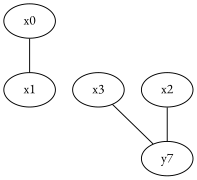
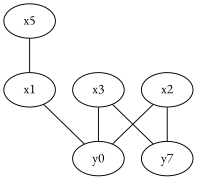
node "x0": label "x0" -> "x5"
node "y0": added
